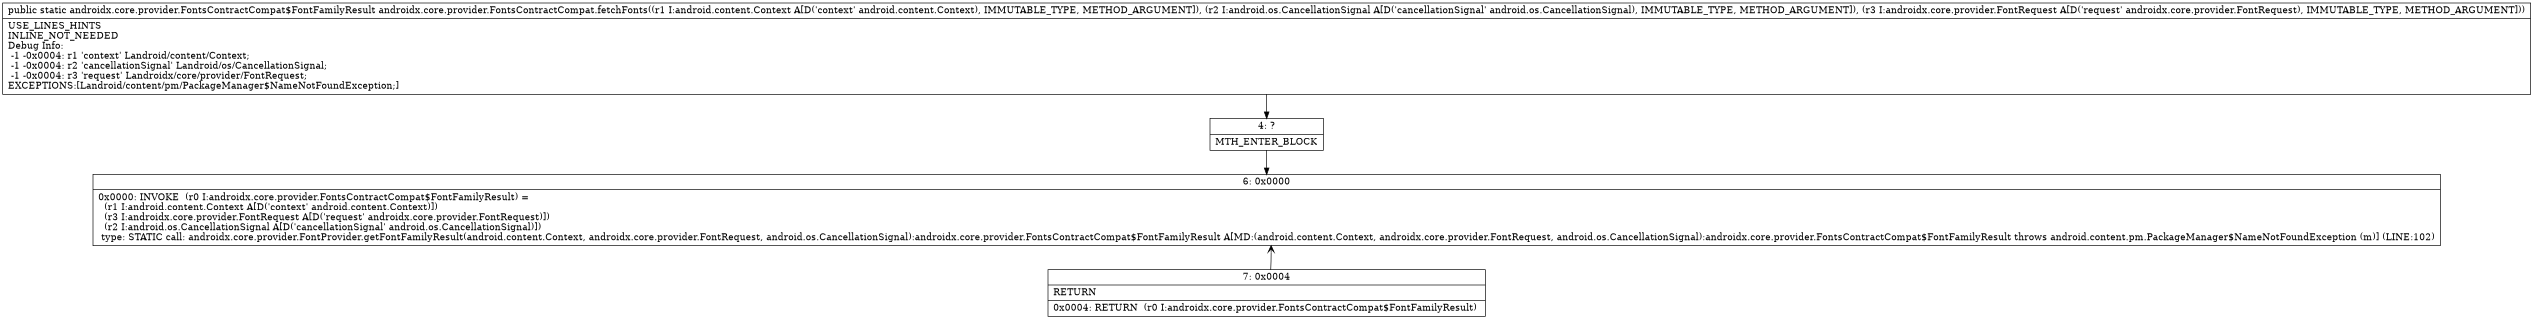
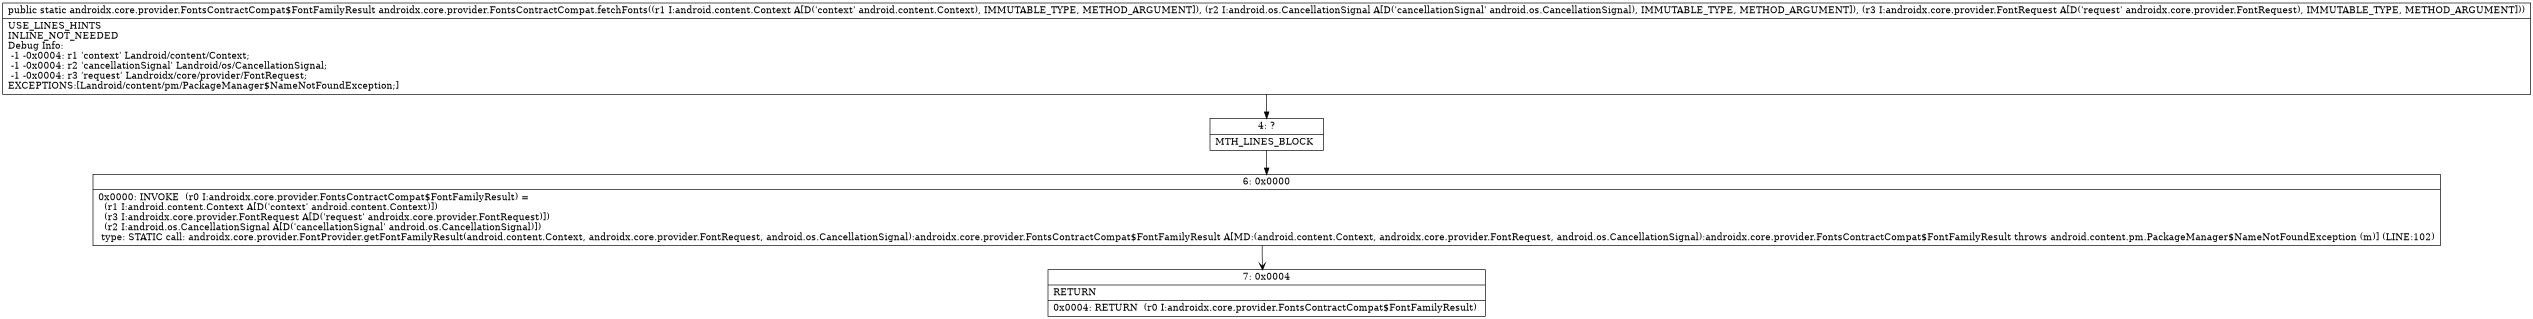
node "4: ?": text "MTH_ENTER_BLOCK" -> "MTH_LINES_BLOCK"
edge "7: 0x0004" -> "6: 0x0000": reversed
